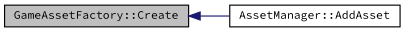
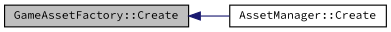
node "AssetManager::AddAsset": label "AssetManager::AddAsset" -> "AssetManager::Create"
